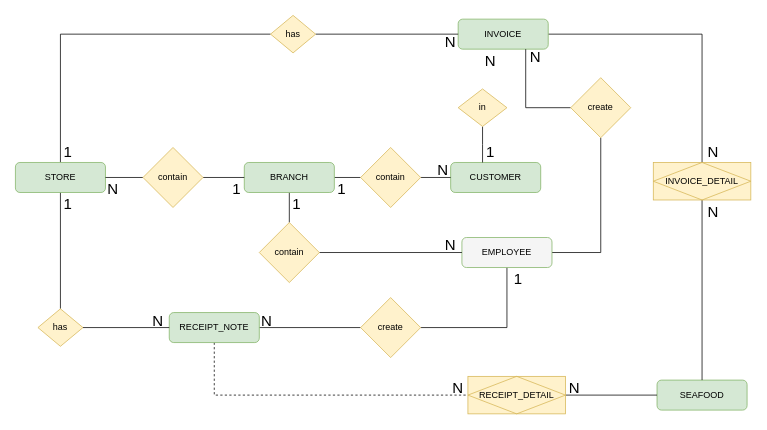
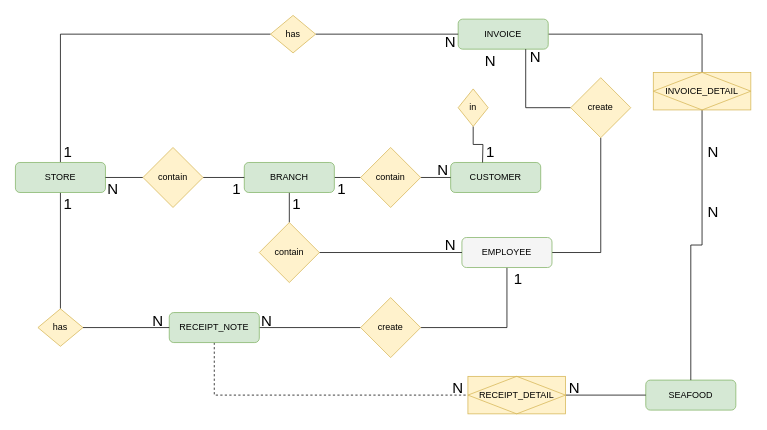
node "in": size 49x38 -> 30x38
node "INVOICE_DETAIL": moved (702, 181) -> (702, 91)
node "SEAFOOD": moved (702, 395) -> (690, 395)
